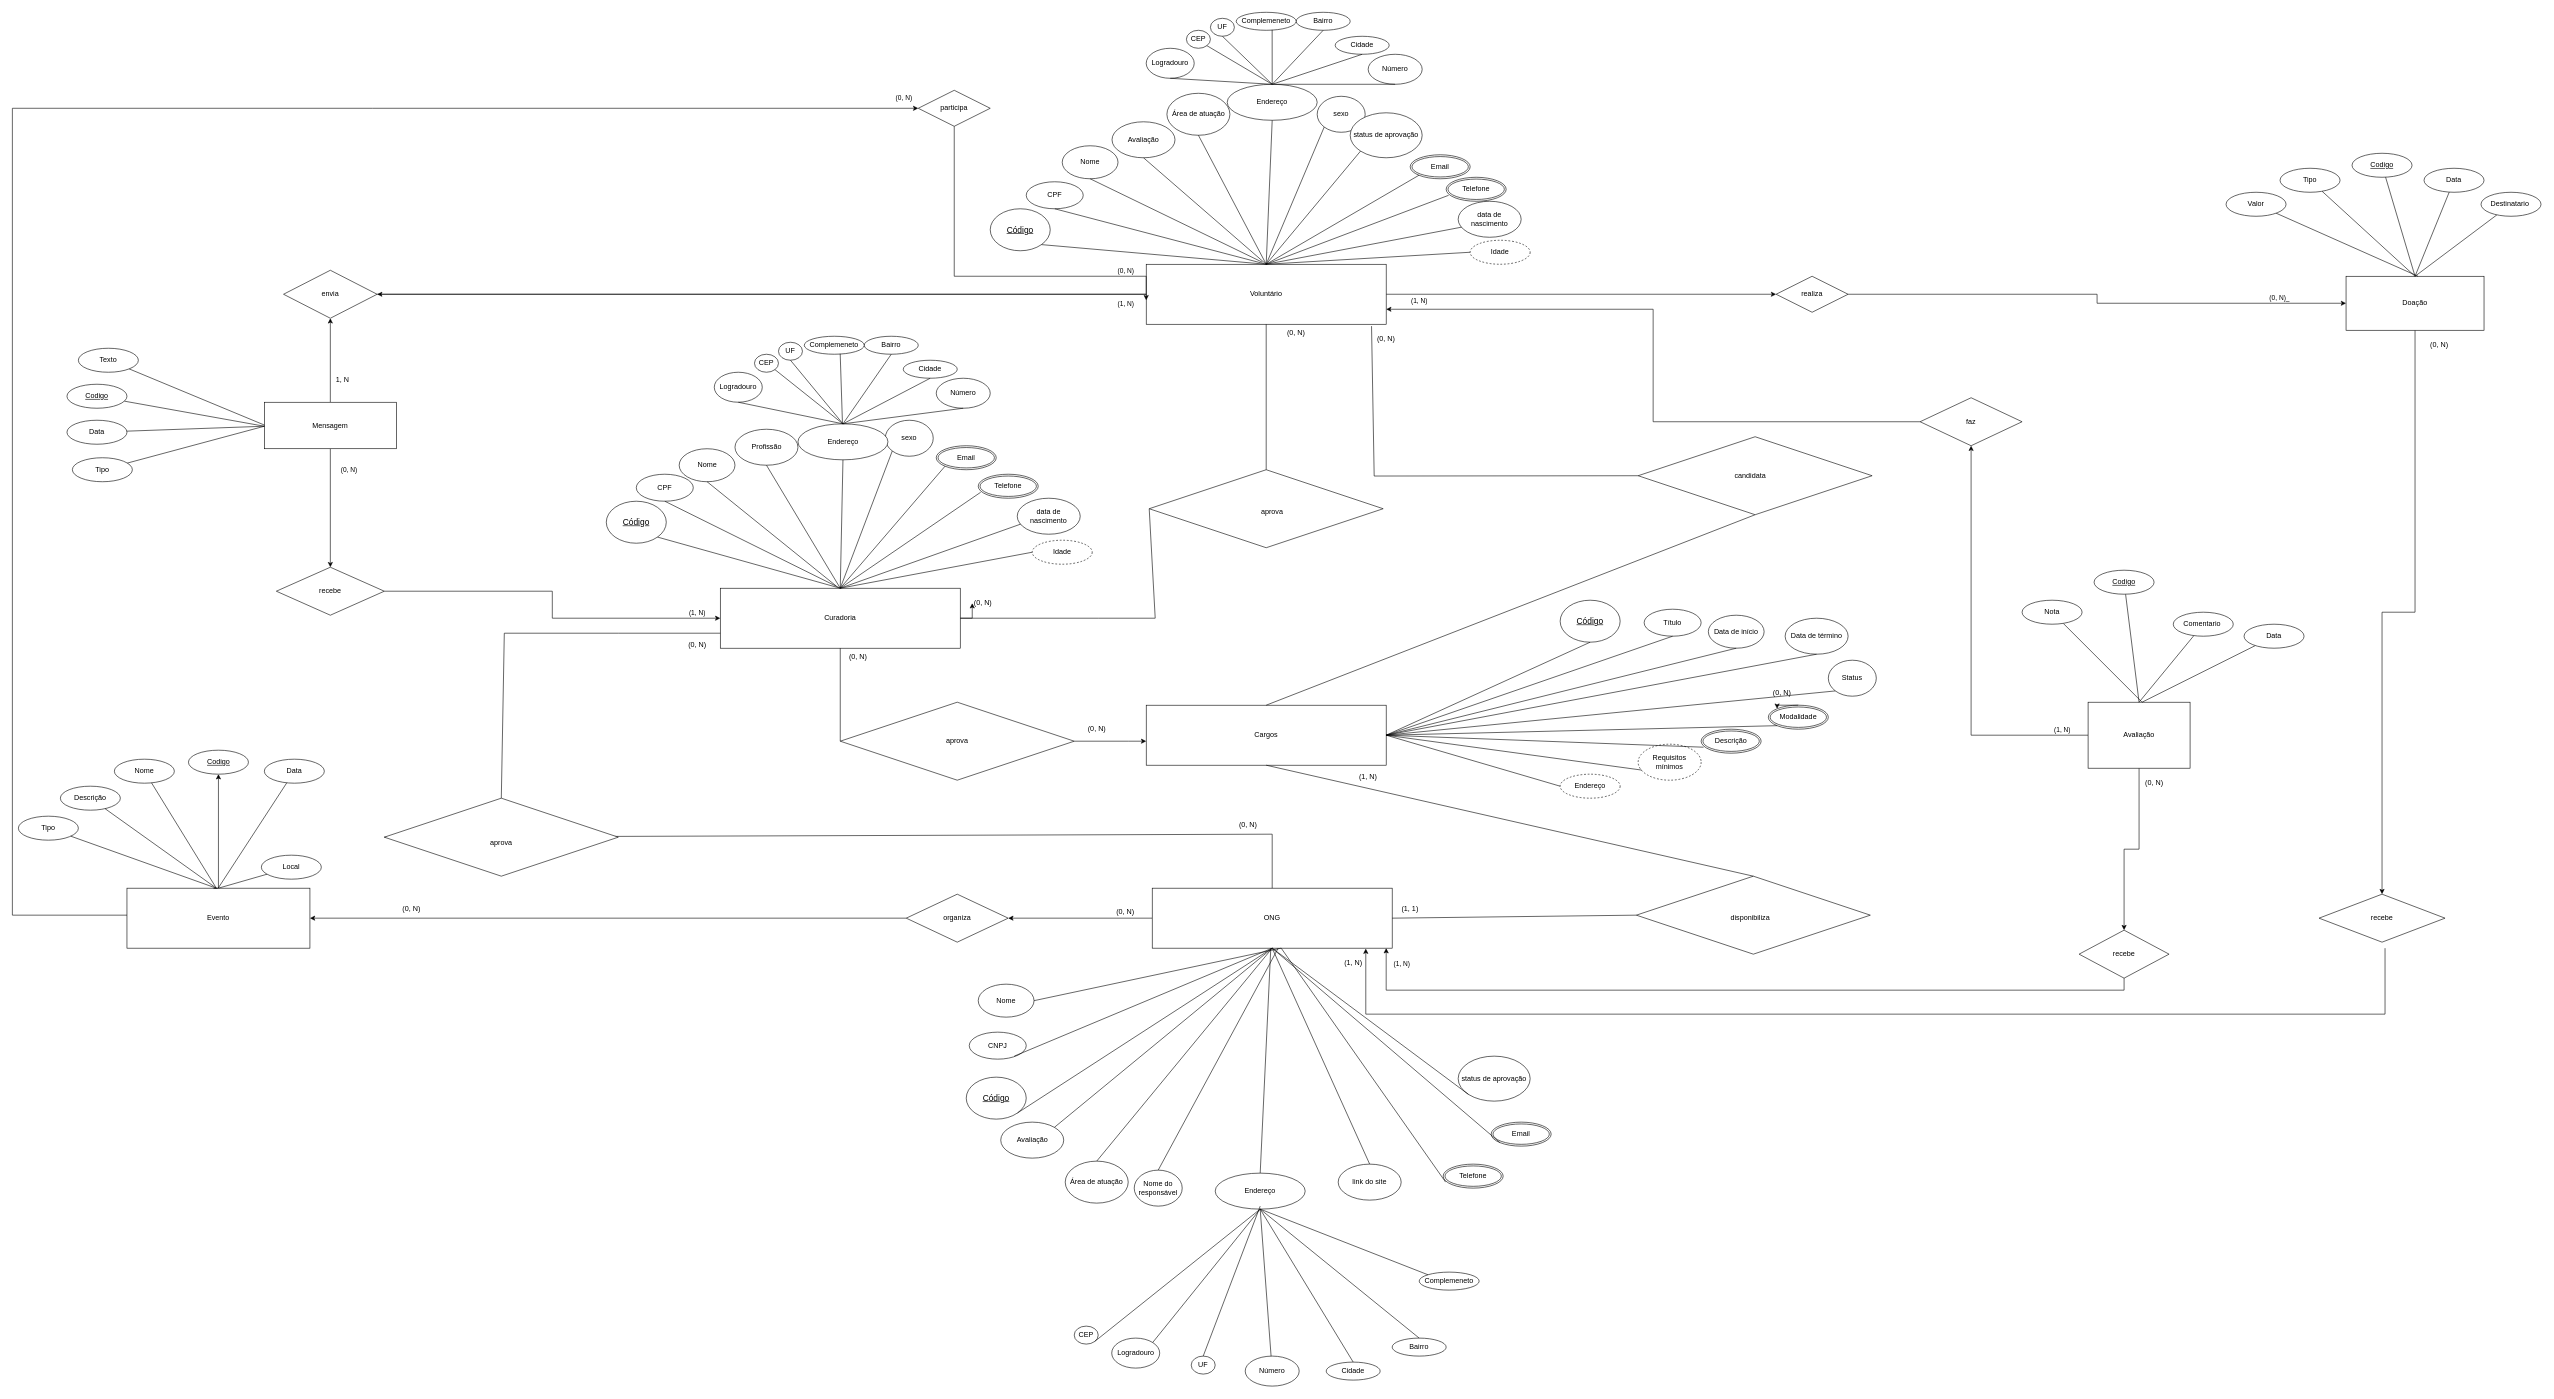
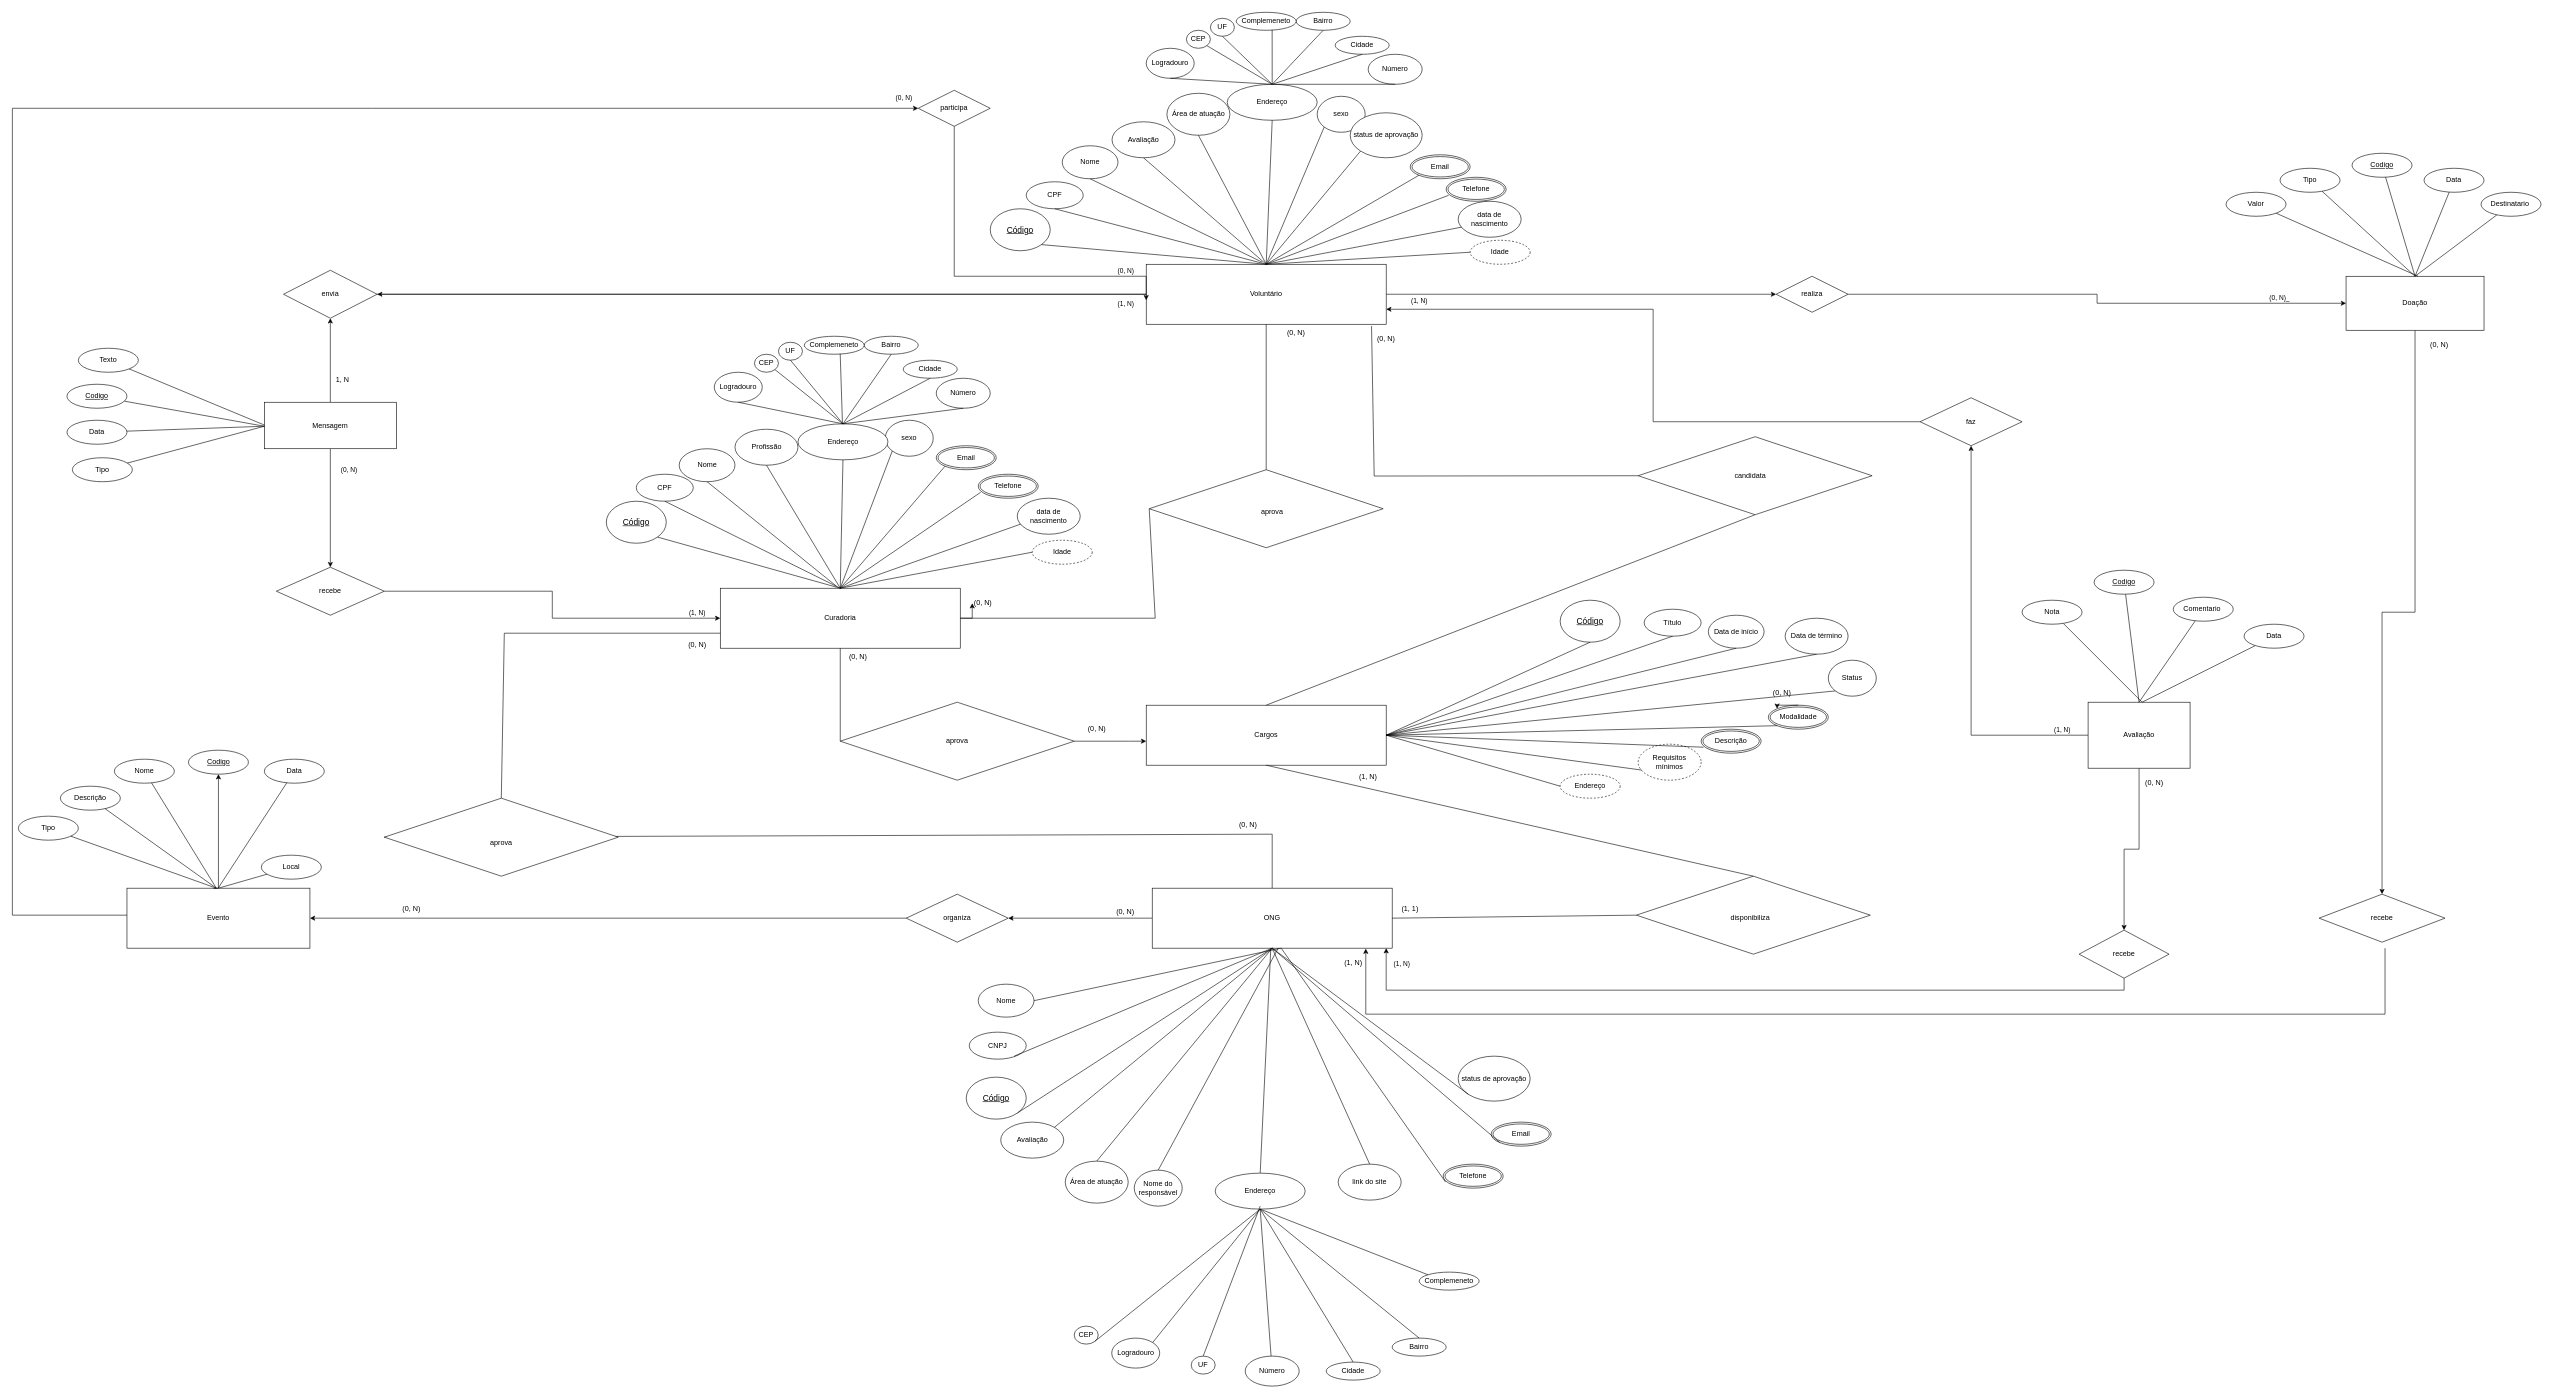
node "Comentario": moved (2204, 624) -> (2204, 609)
